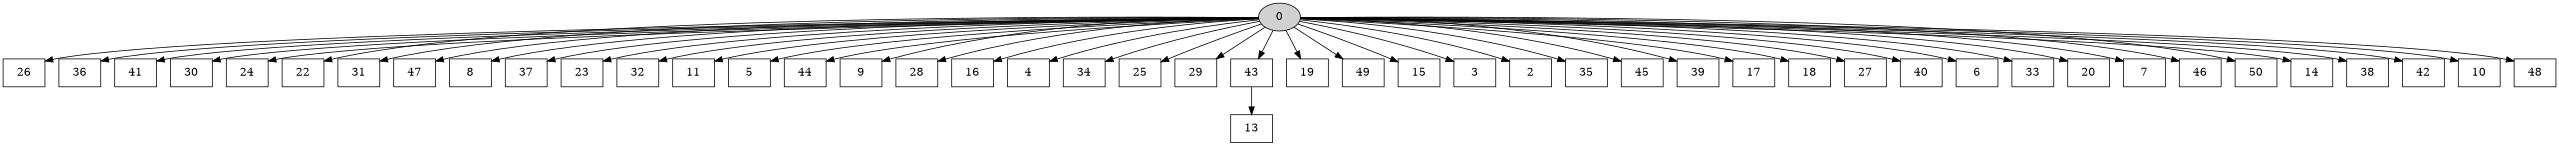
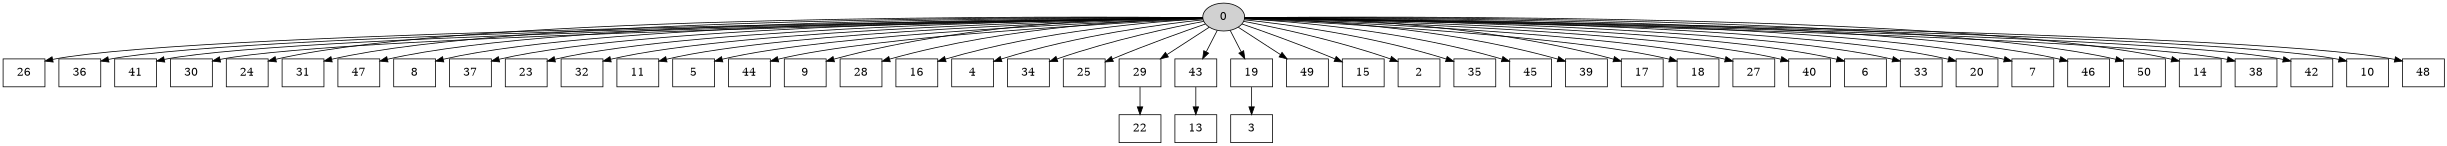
edge "0" -> "22": now "29" -> "22"
edge "0" -> "3": now "19" -> "3"
